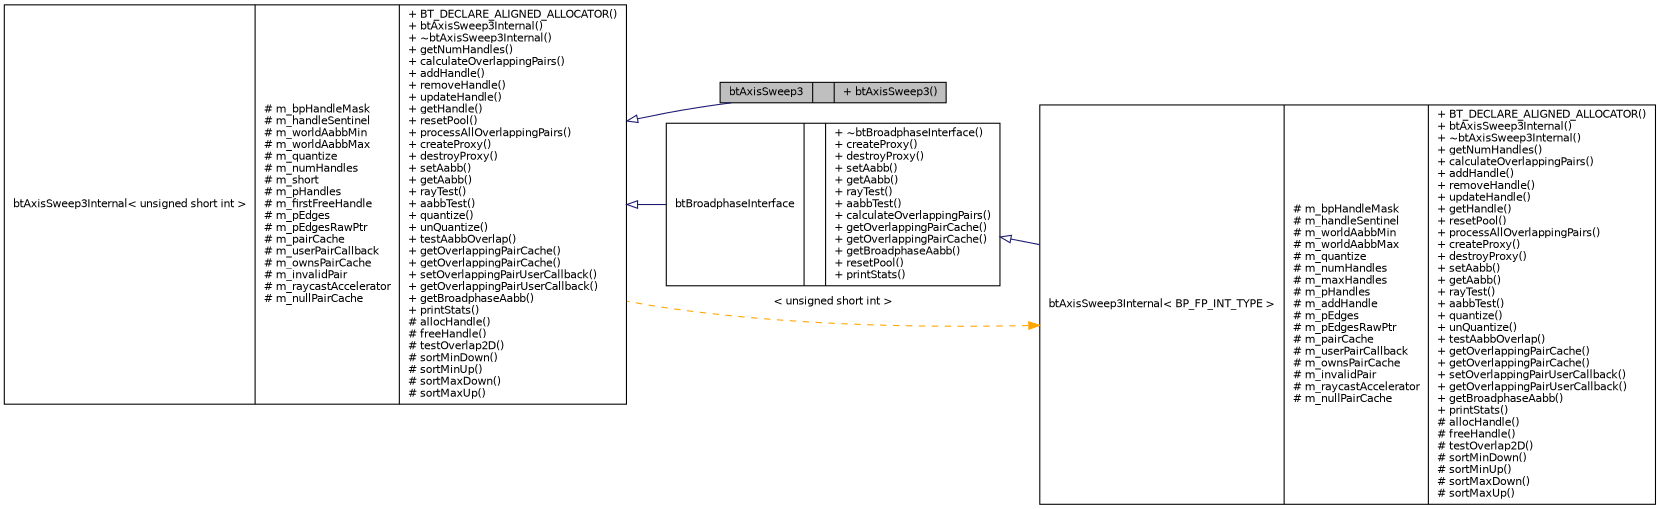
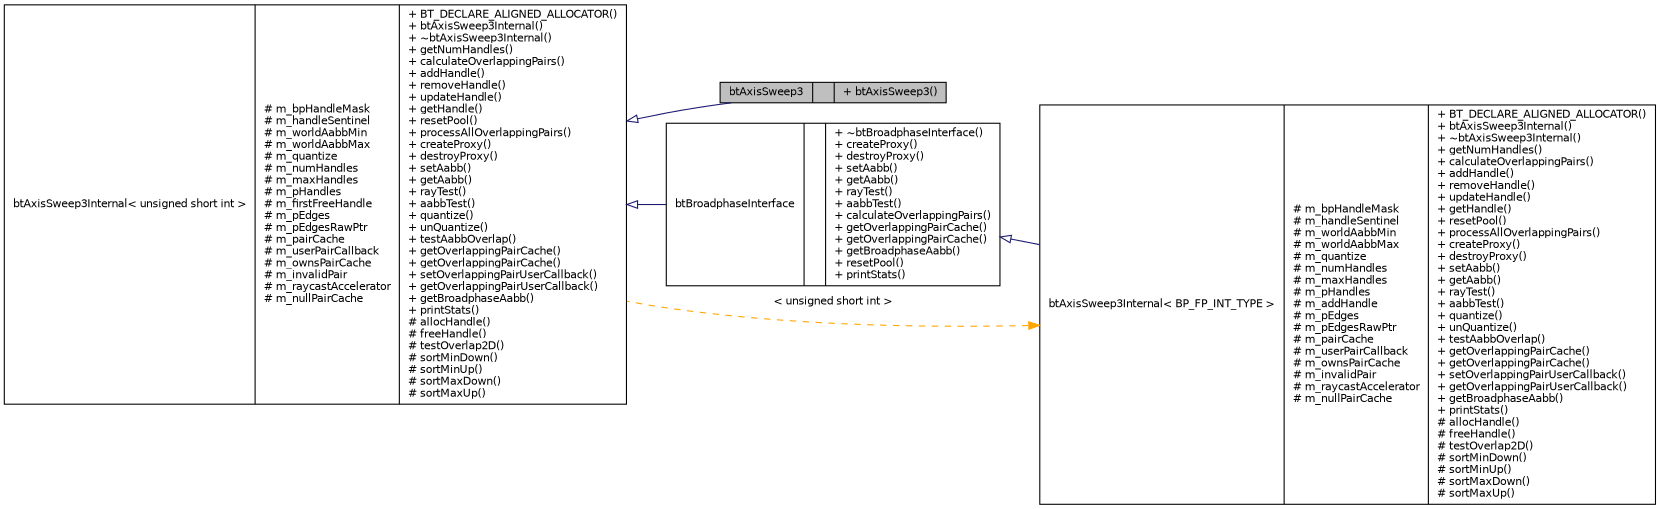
node "btAxisSweep3Internal< unsigned short int >": text "# m_short" -> "# m_maxHandles"
